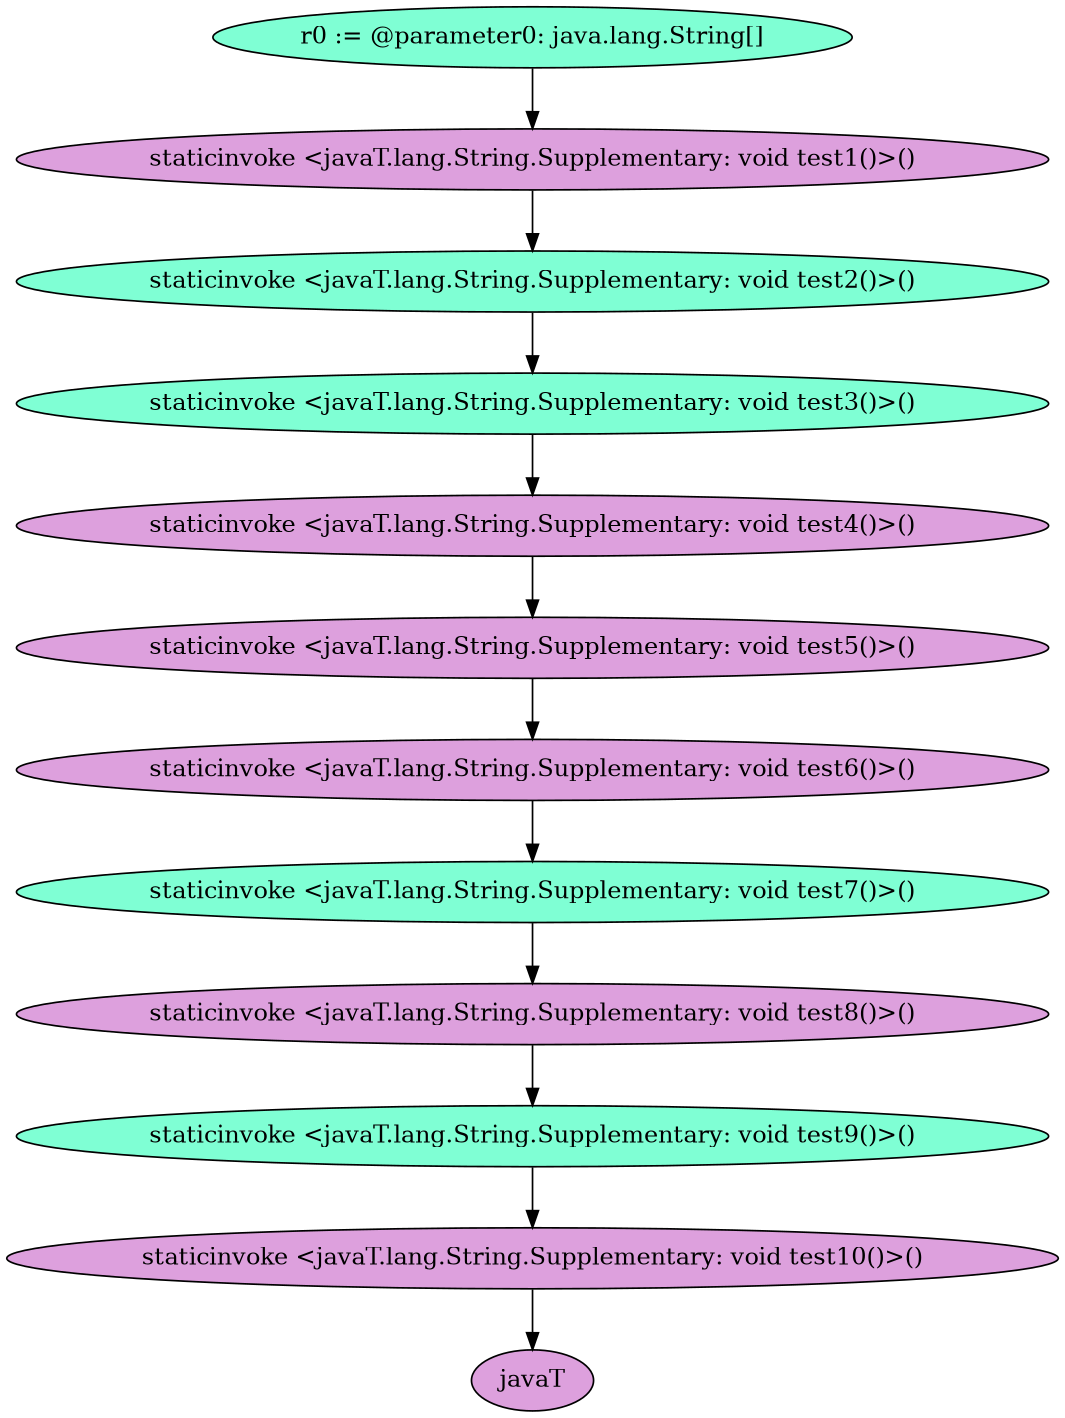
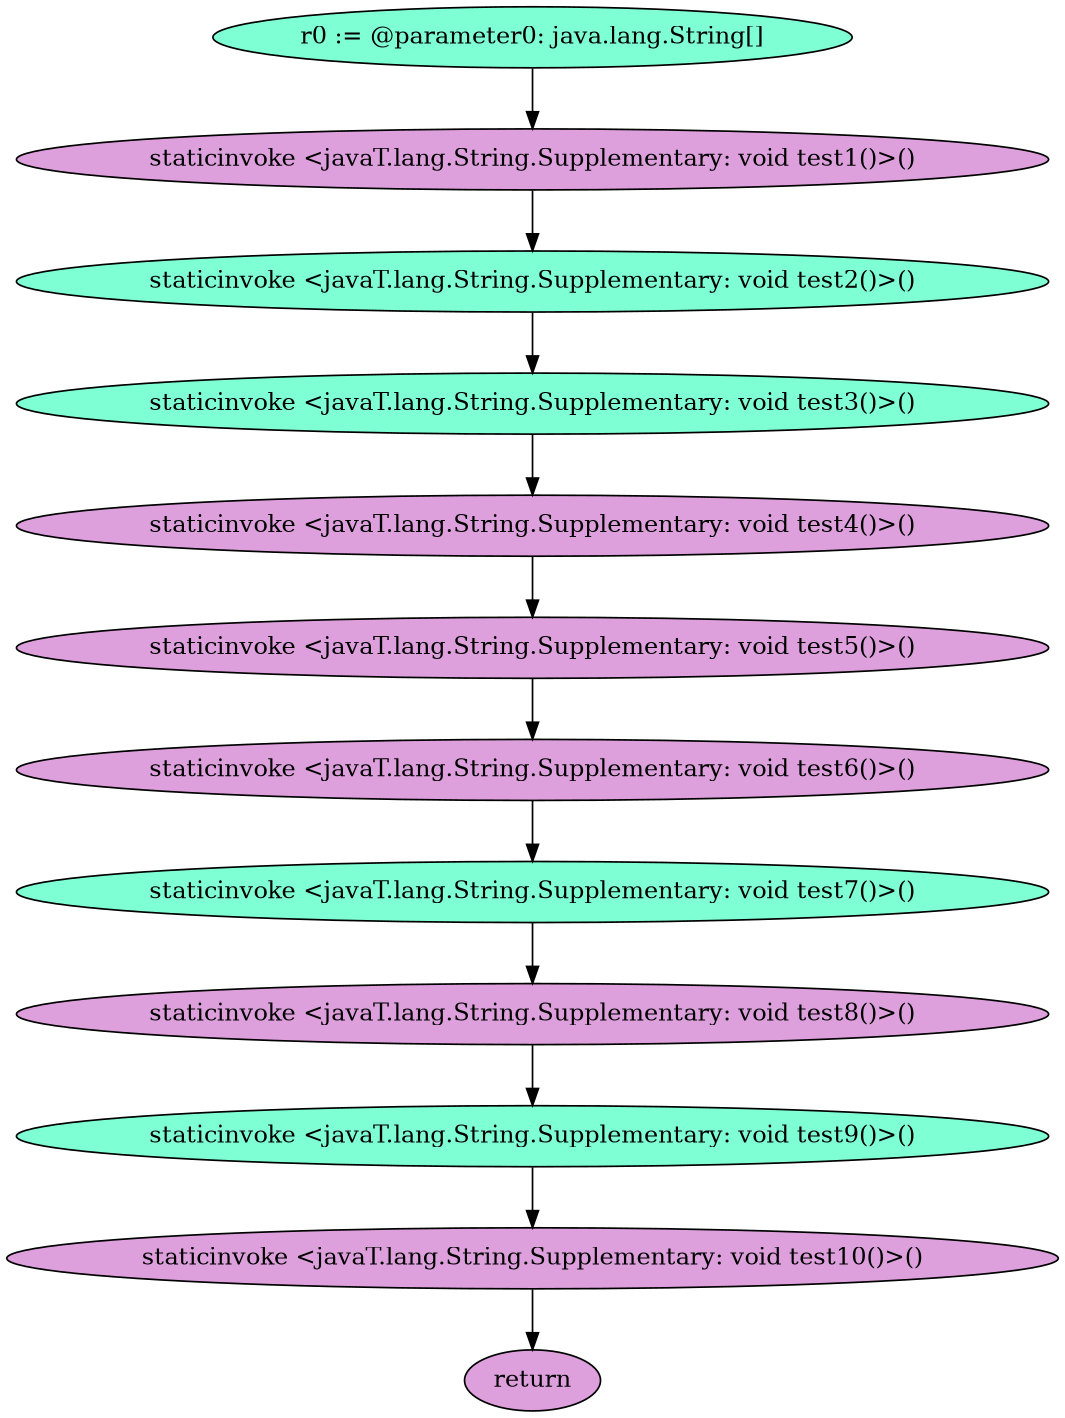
node "javaT": label "javaT" -> "return"
